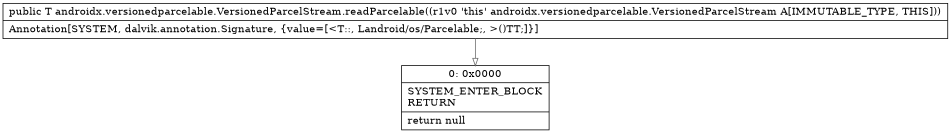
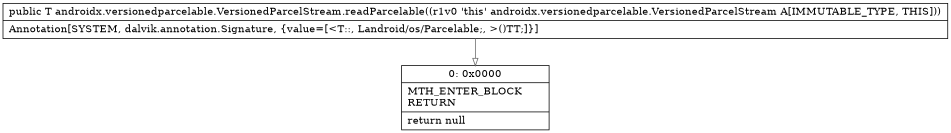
node "0: 0x0000": text "SYSTEM_ENTER_BLOCK" -> "MTH_ENTER_BLOCK"
